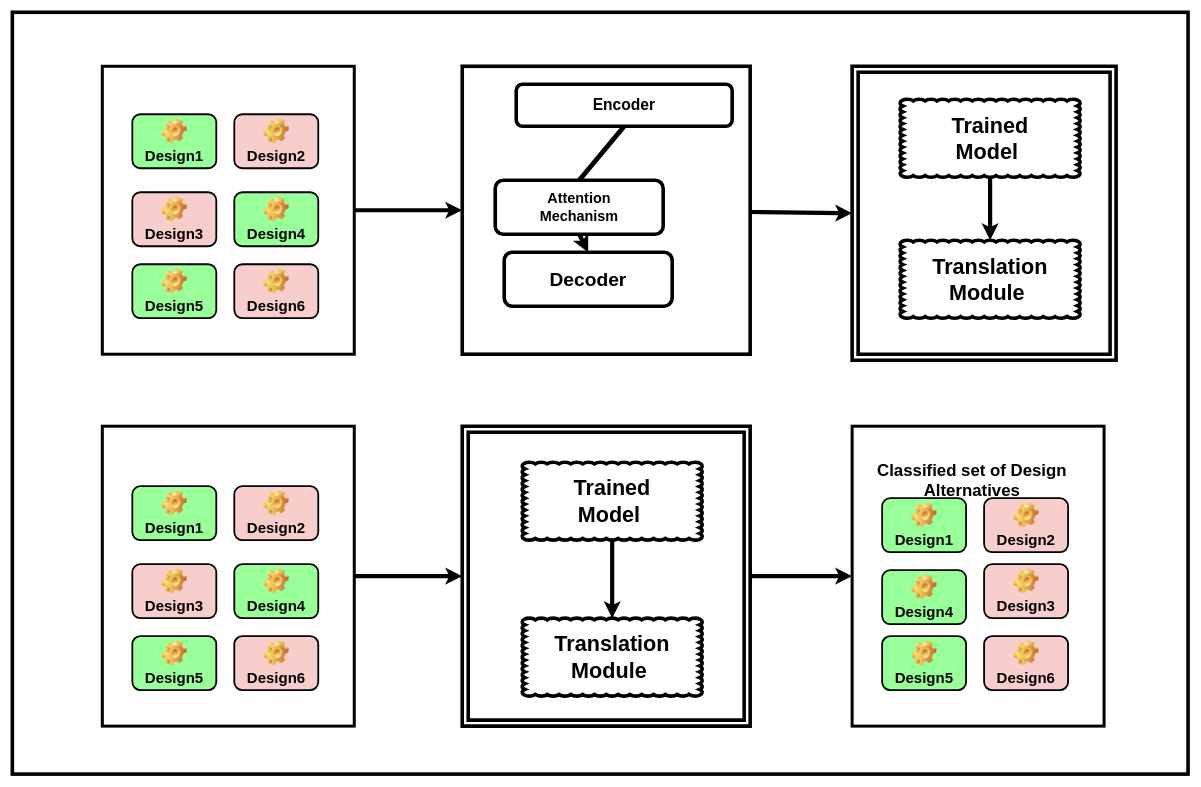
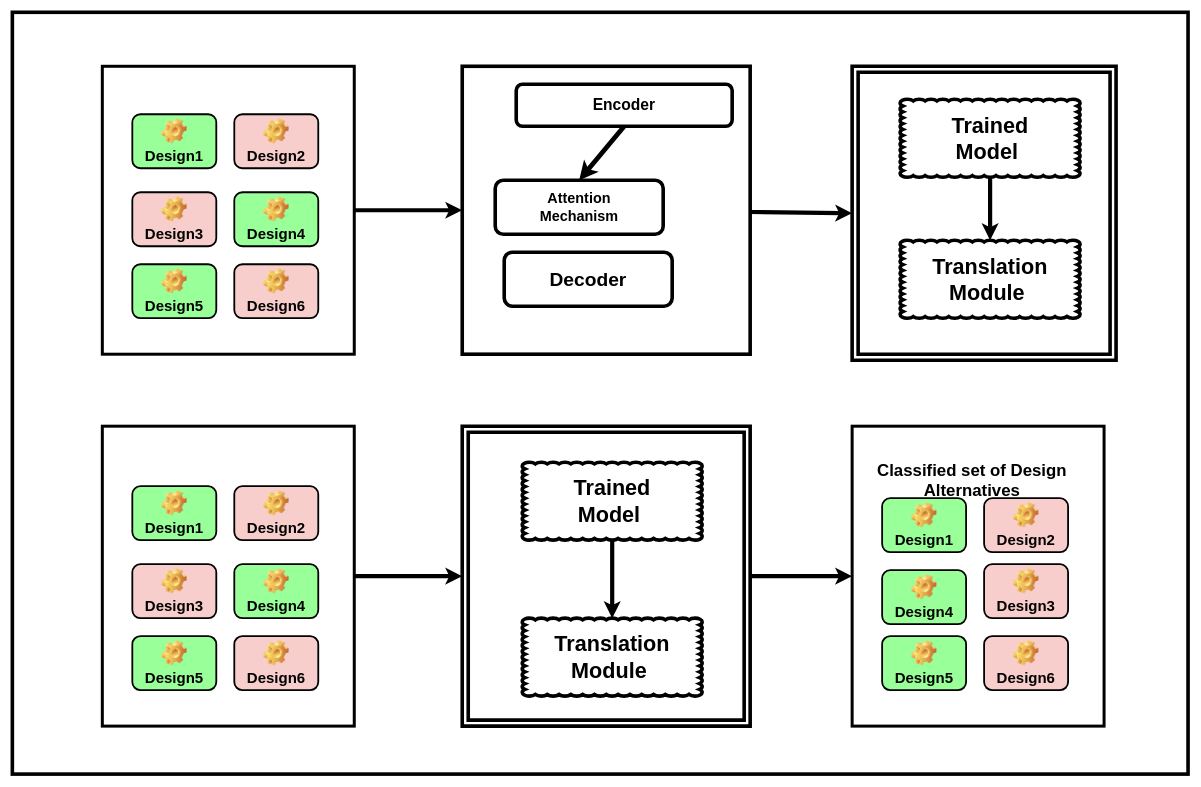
edge "Encoder" -- "Attention Mechanism": arrowhead none -> classic
edge "Attention Mechanism" -> "Decoder": removed
